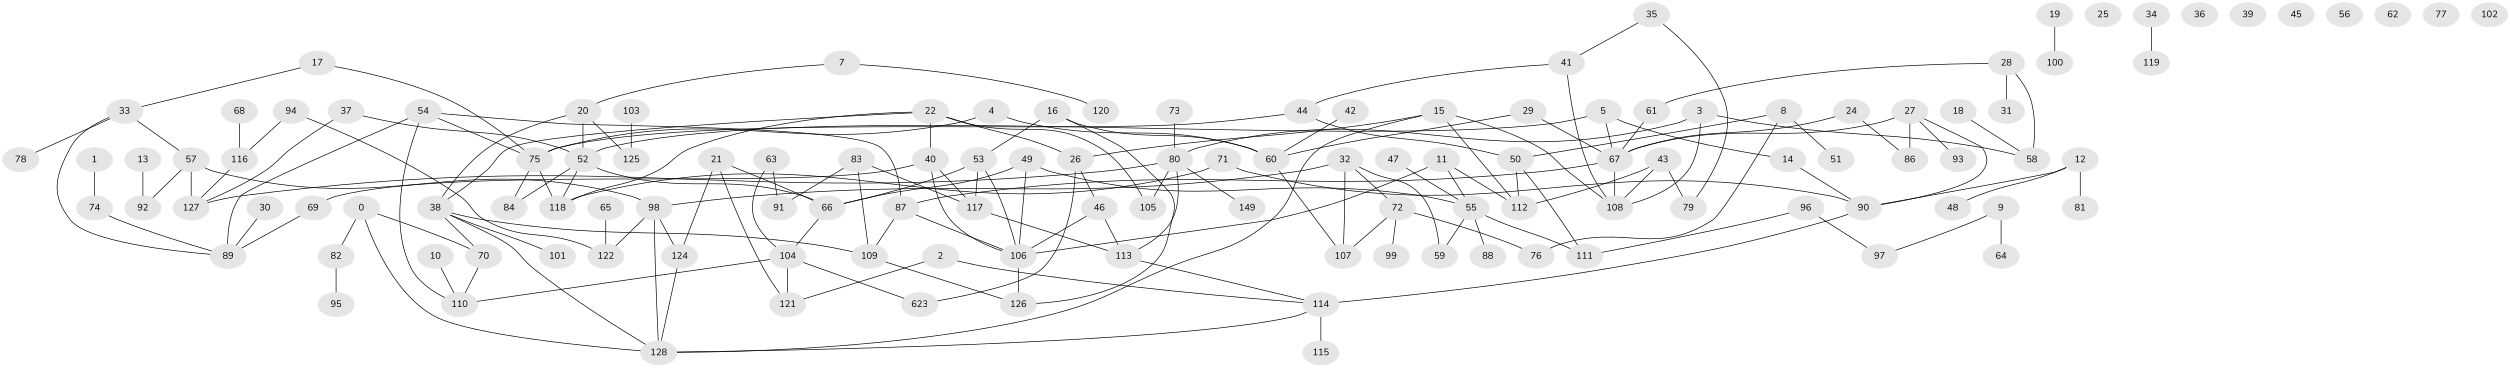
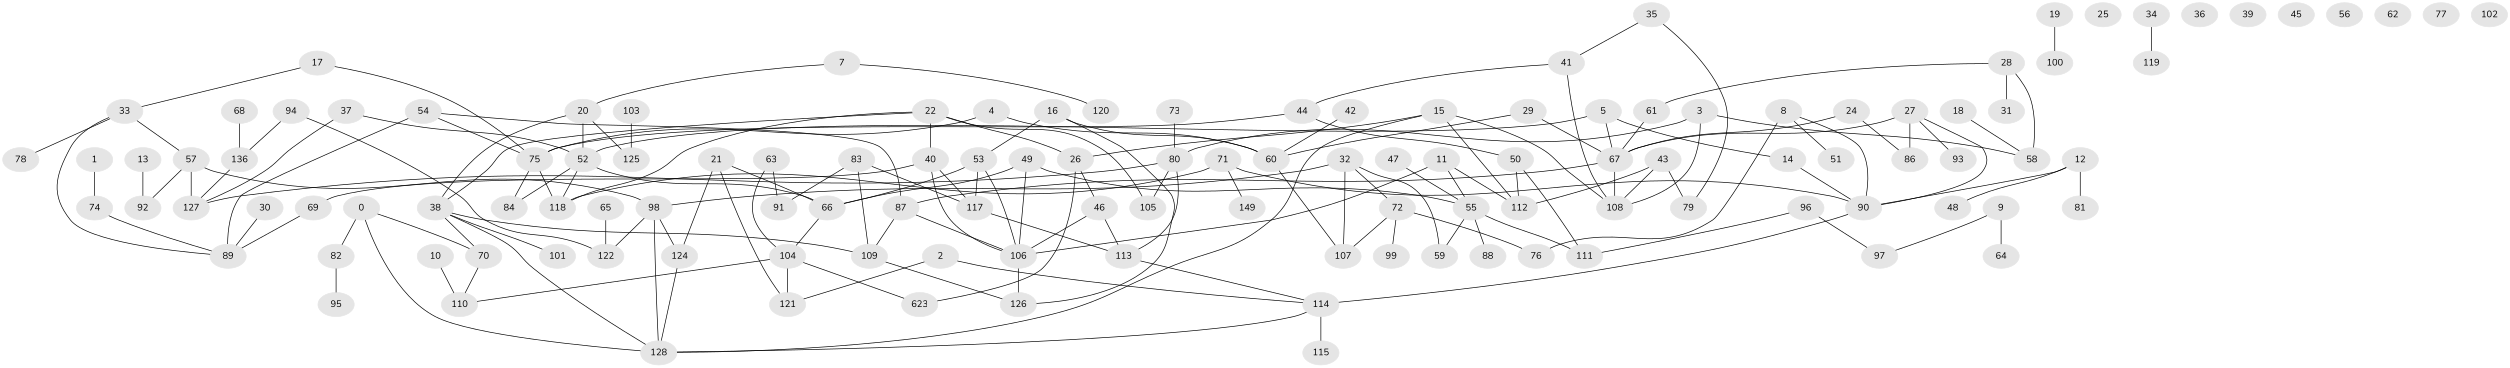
edge "8" -- "50": now "8" -- "90"
node "116": label "116" -> "136"
edge "80" -- "149": now "71" -- "149"
edge "54" -- "110": removed
